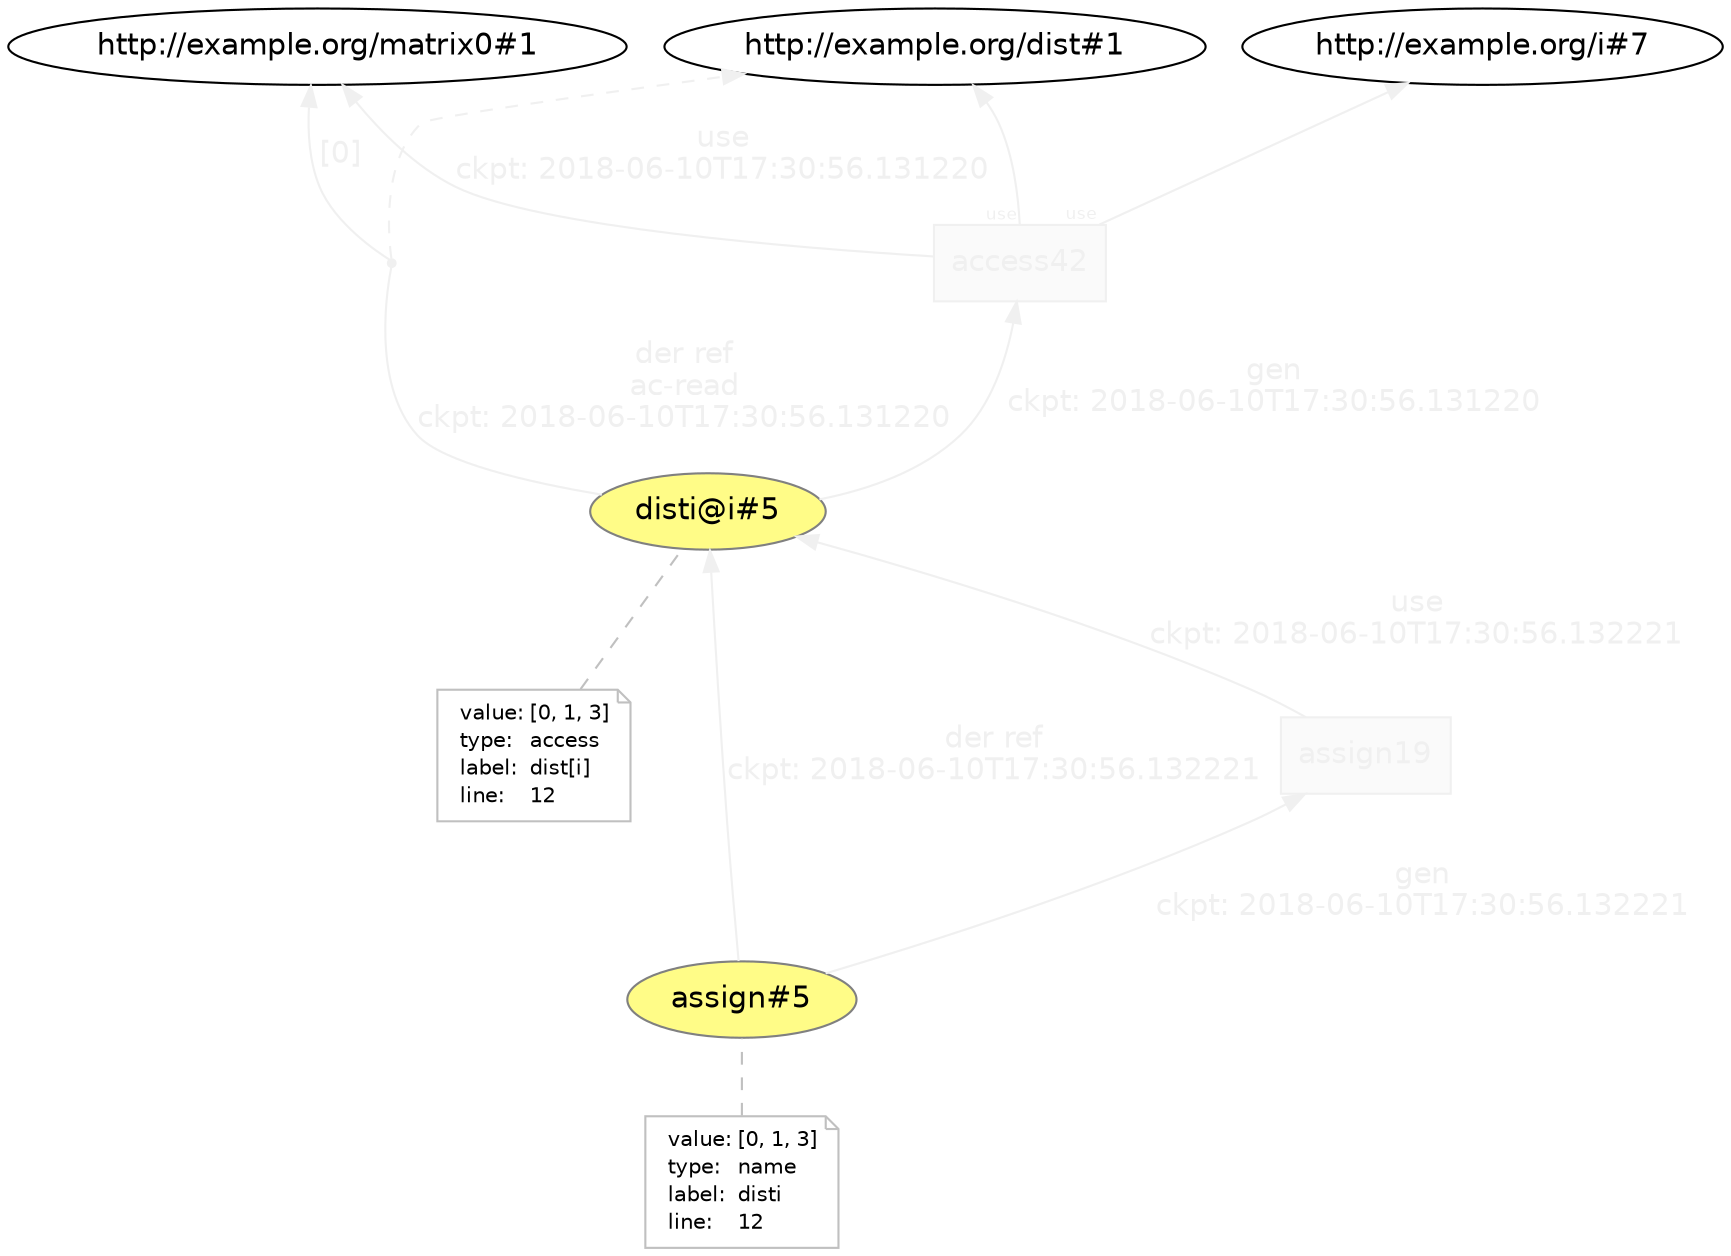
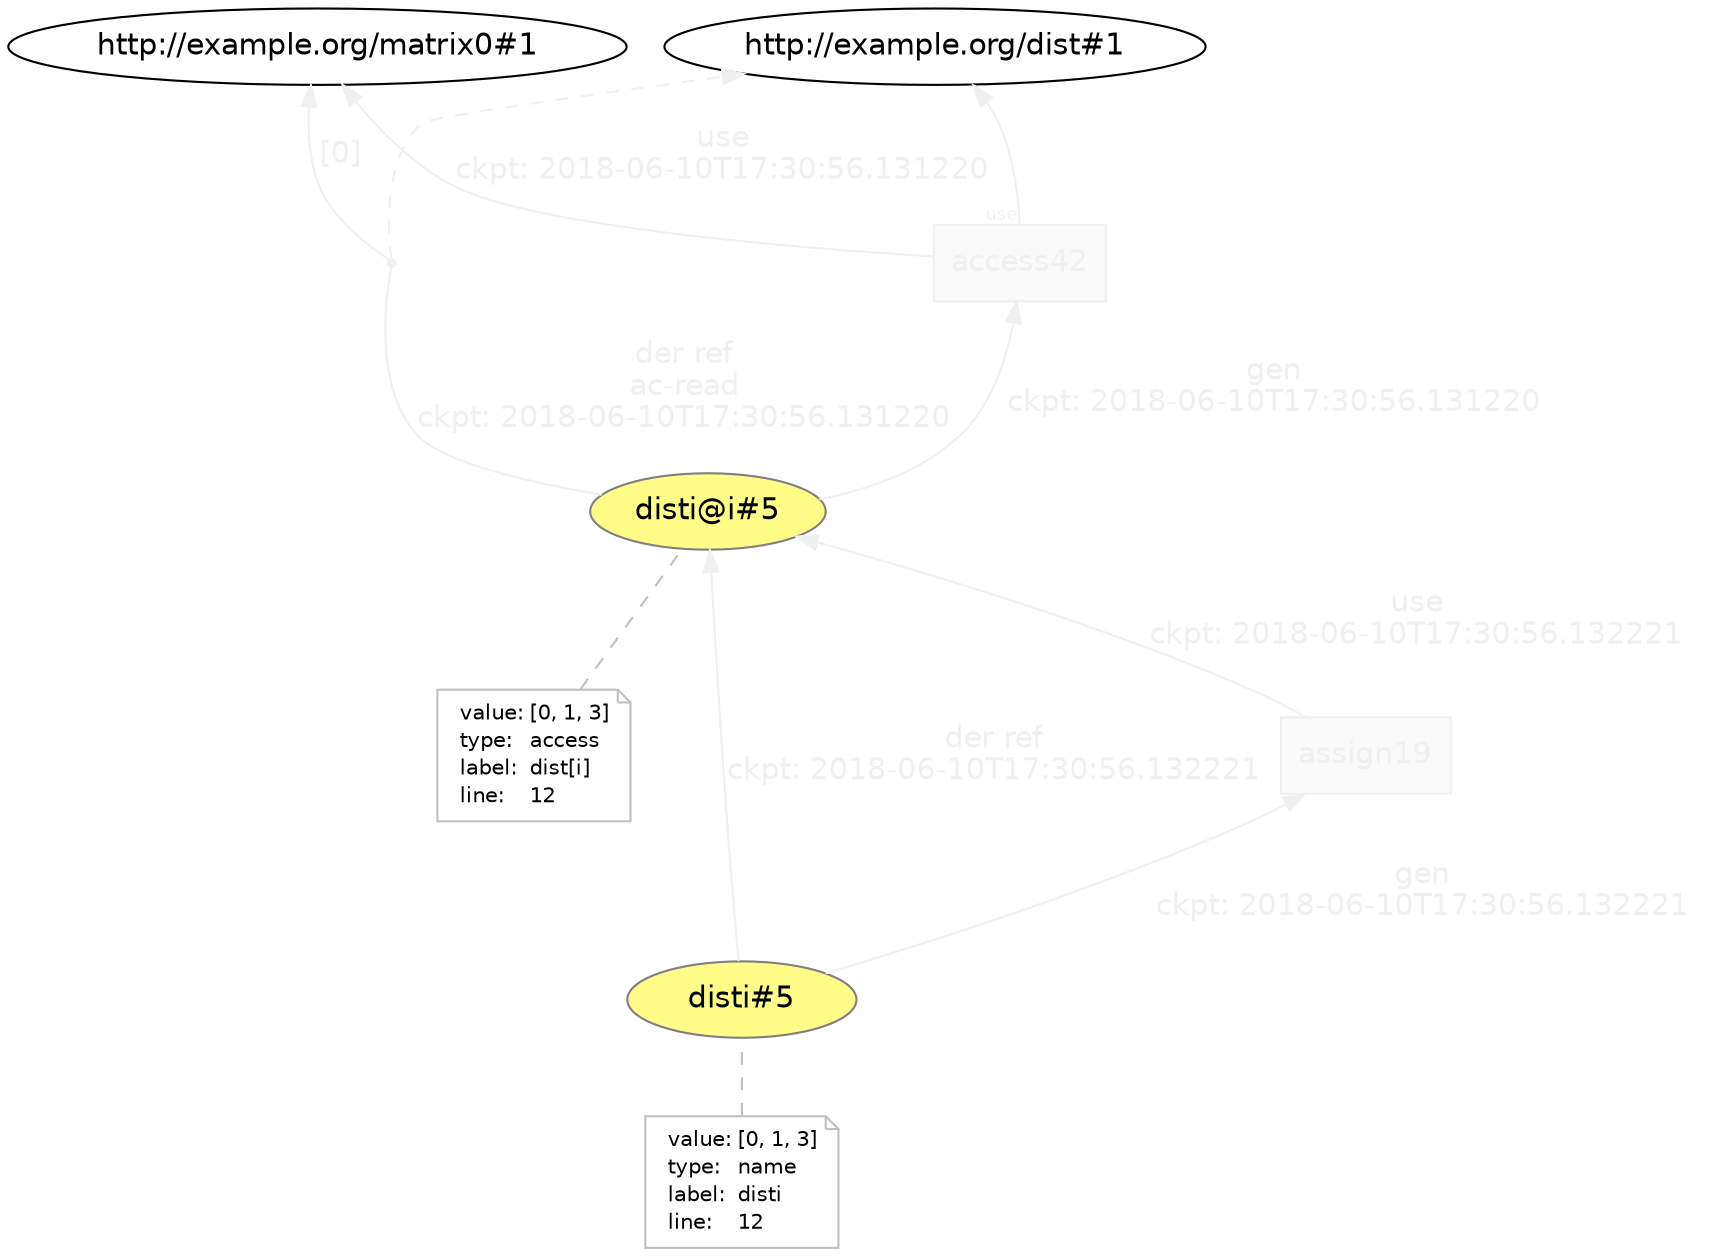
node "http://example.org/i#7": removed
node "assign#5": label "assign#5" -> "disti#5"
